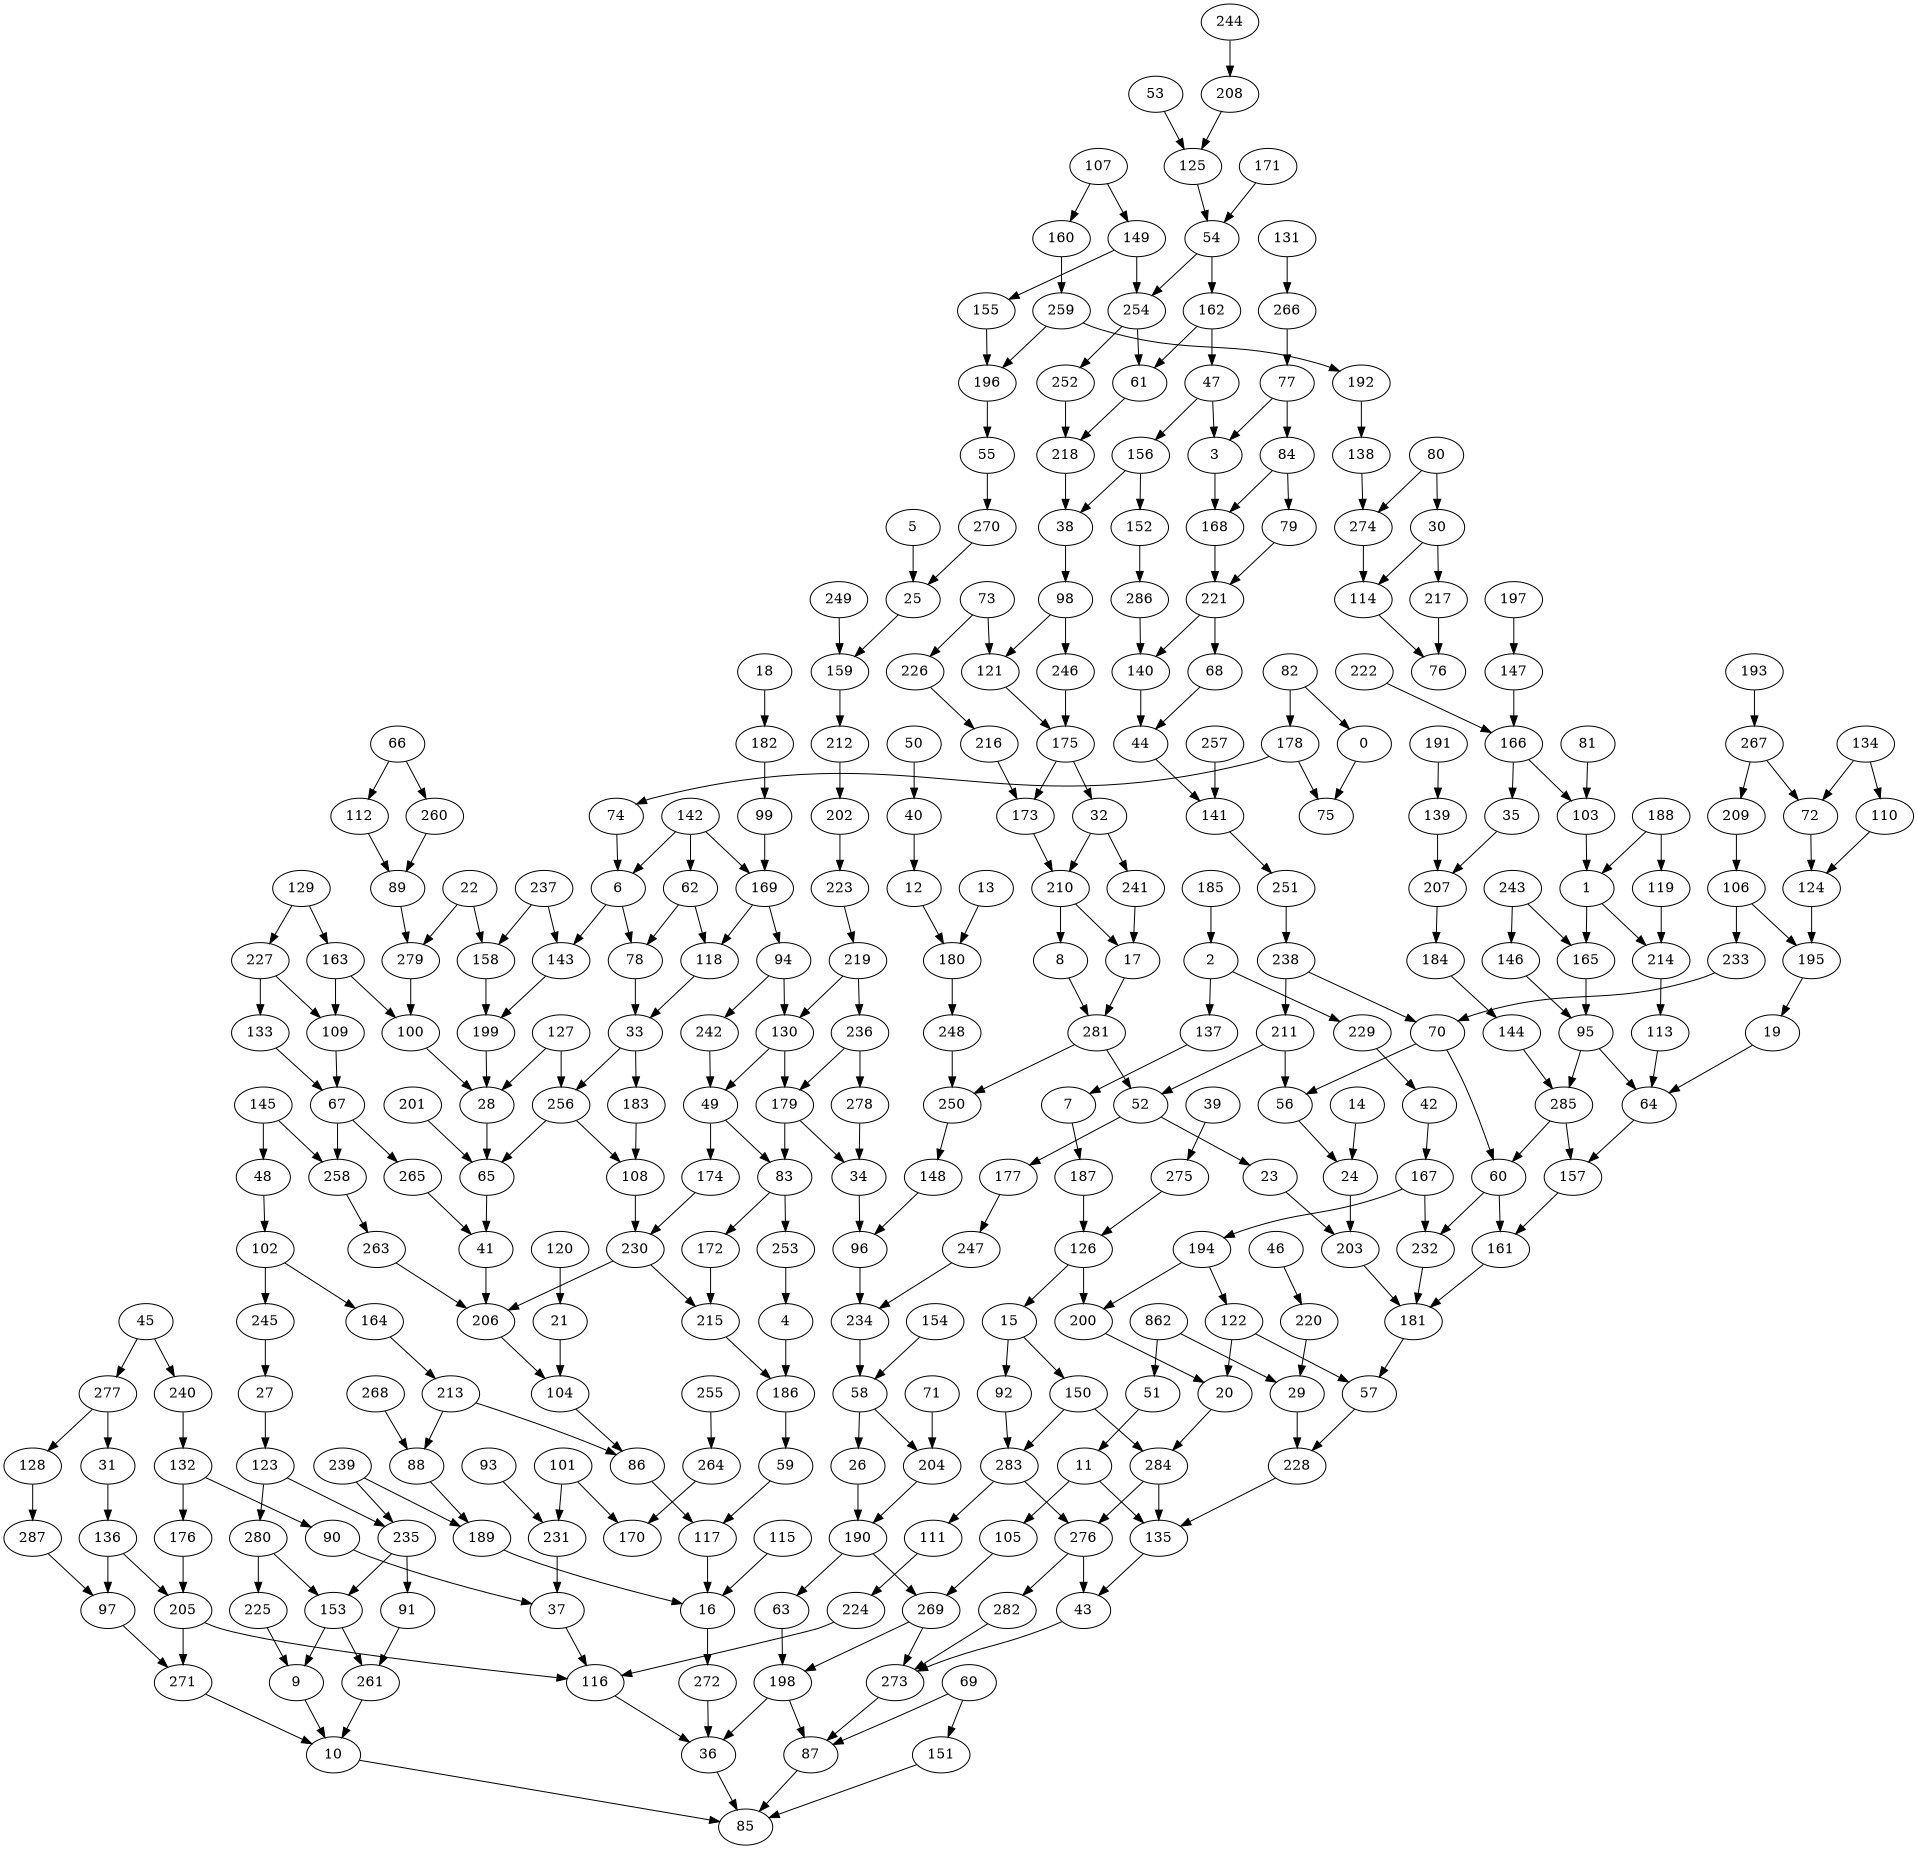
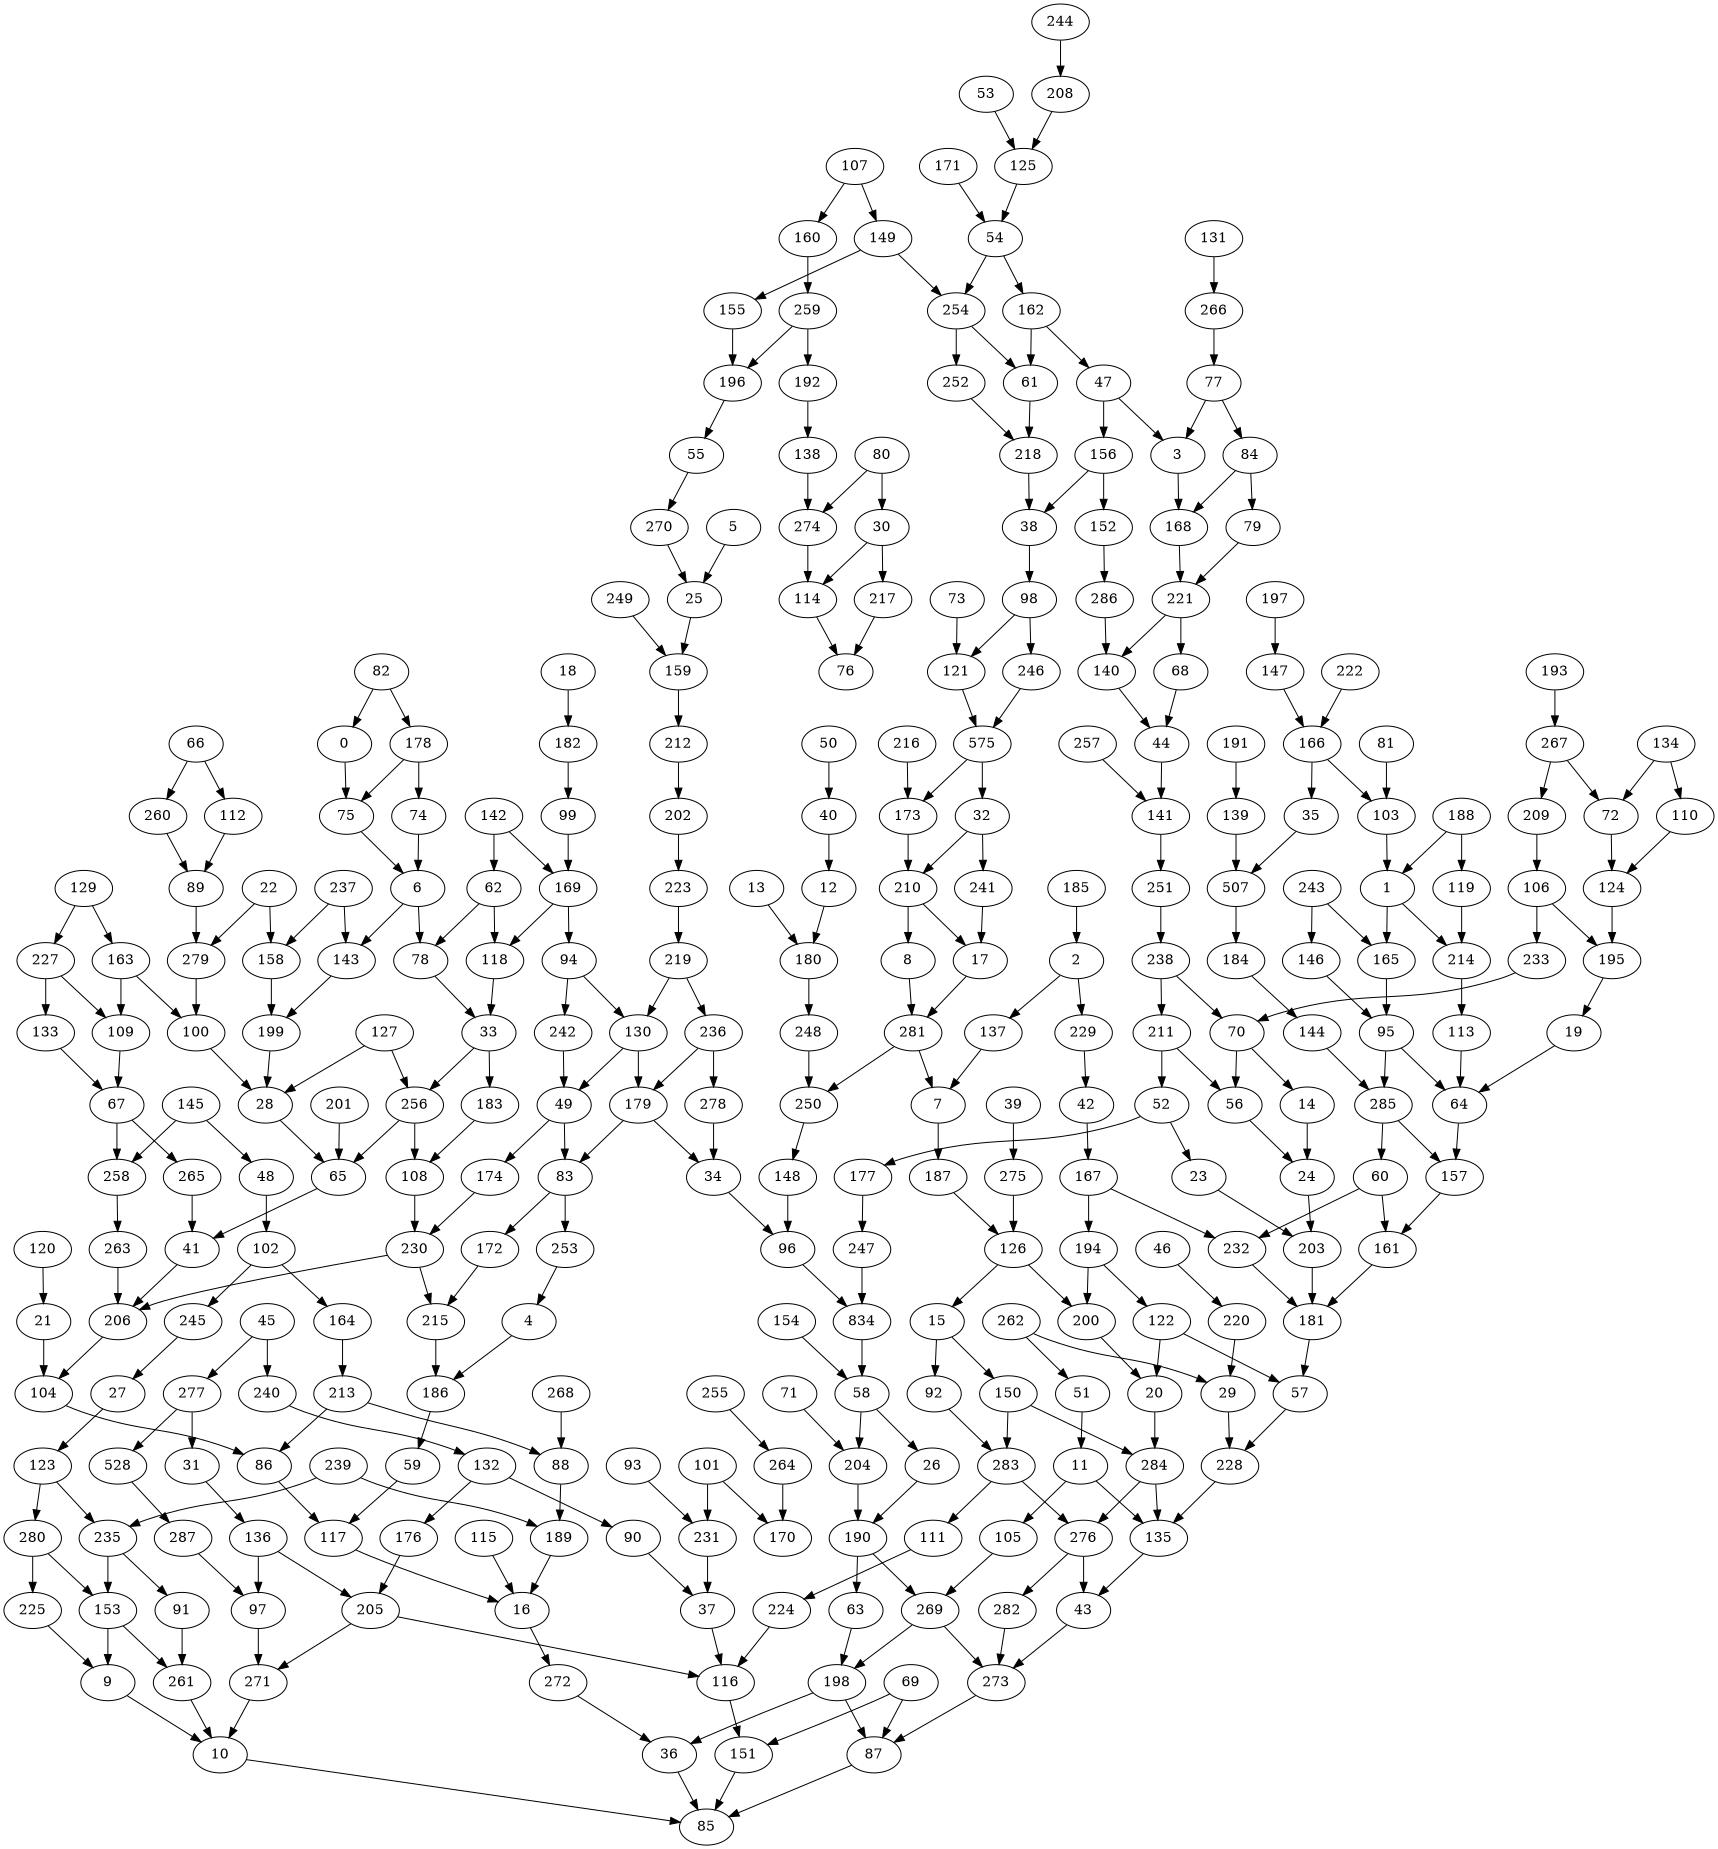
node "226": removed
node "175": label "175" -> "575"
edge "142" -> "6": now "75" -> "6"
node "207": label "207" -> "507"
edge "281" -> "52": now "281" -> "7"
edge "70" -> "60": now "70" -> "14"
node "234": label "234" -> "834"
node "862": label "862" -> "262"
node "128": label "128" -> "528"
edge "116" -> "36": now "116" -> "151"
